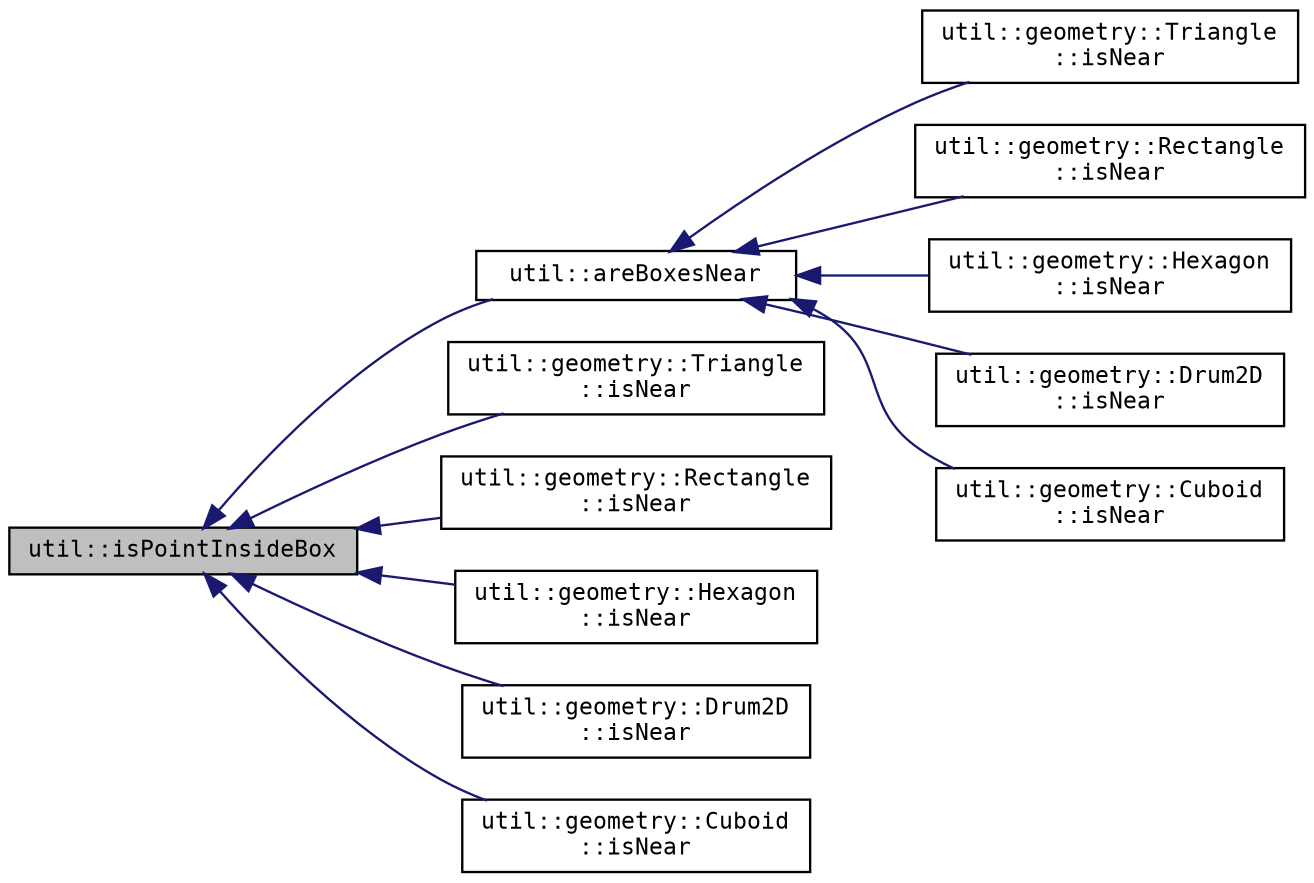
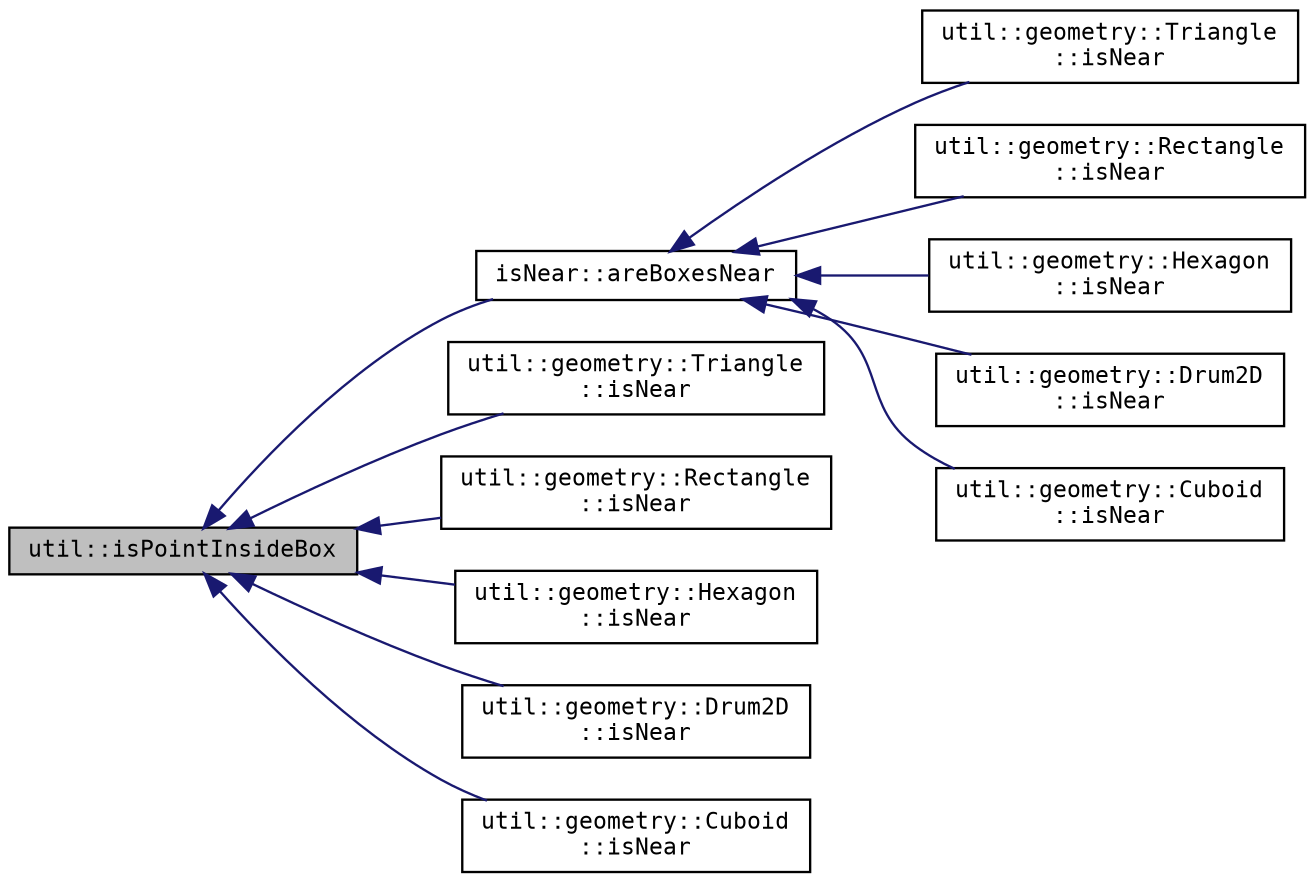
node "util::areBoxesNear": label "util::areBoxesNear" -> "isNear::areBoxesNear"
